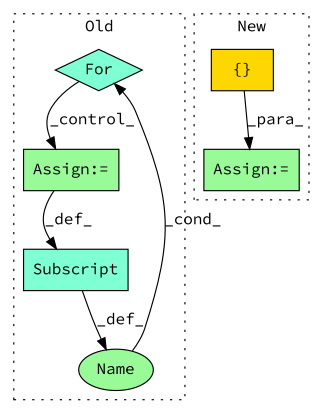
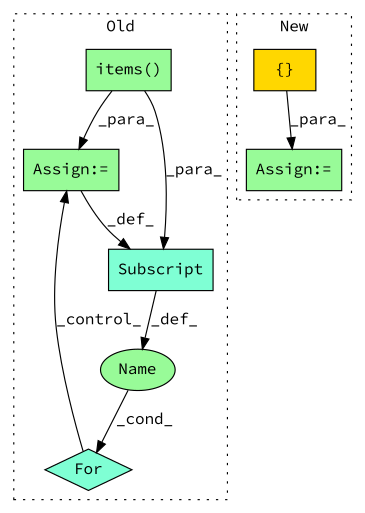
node "items()": added
